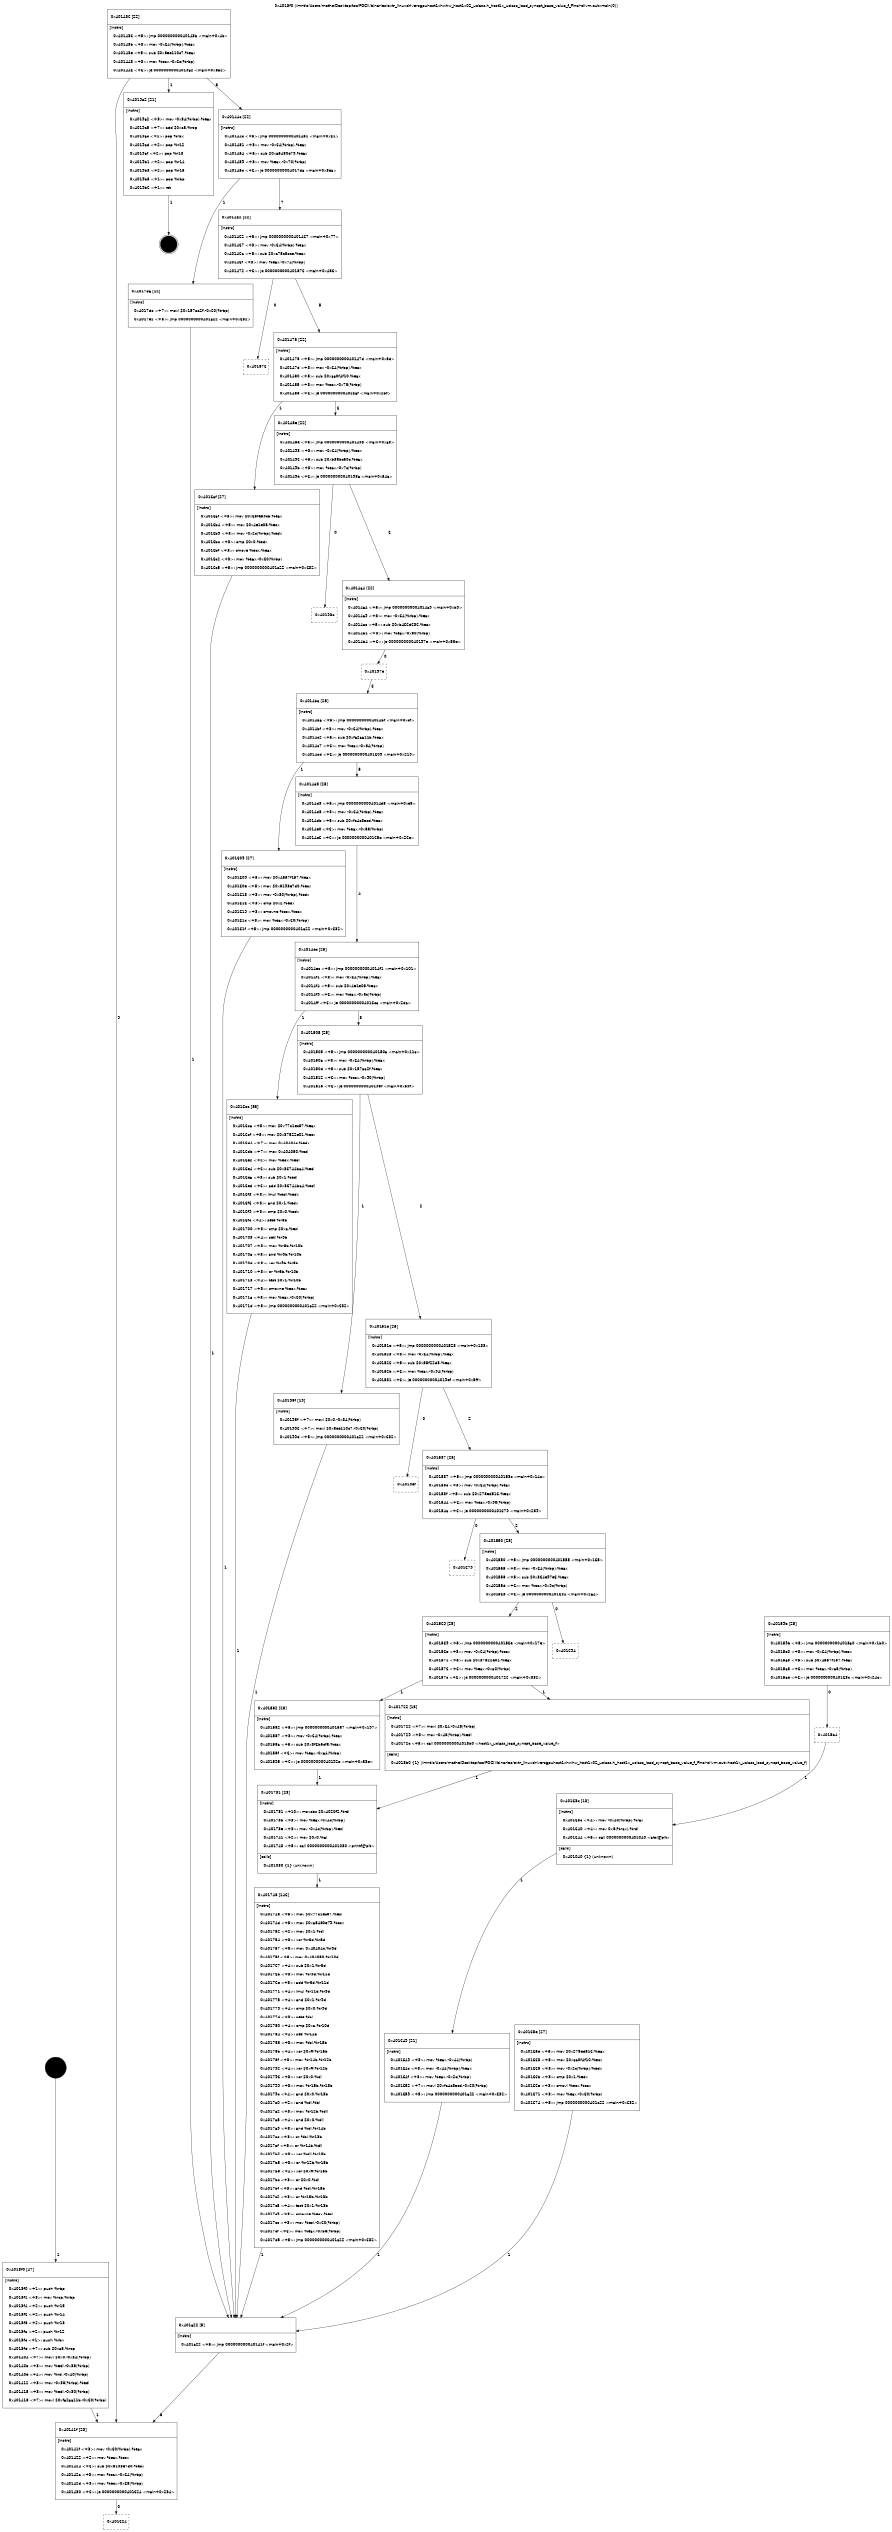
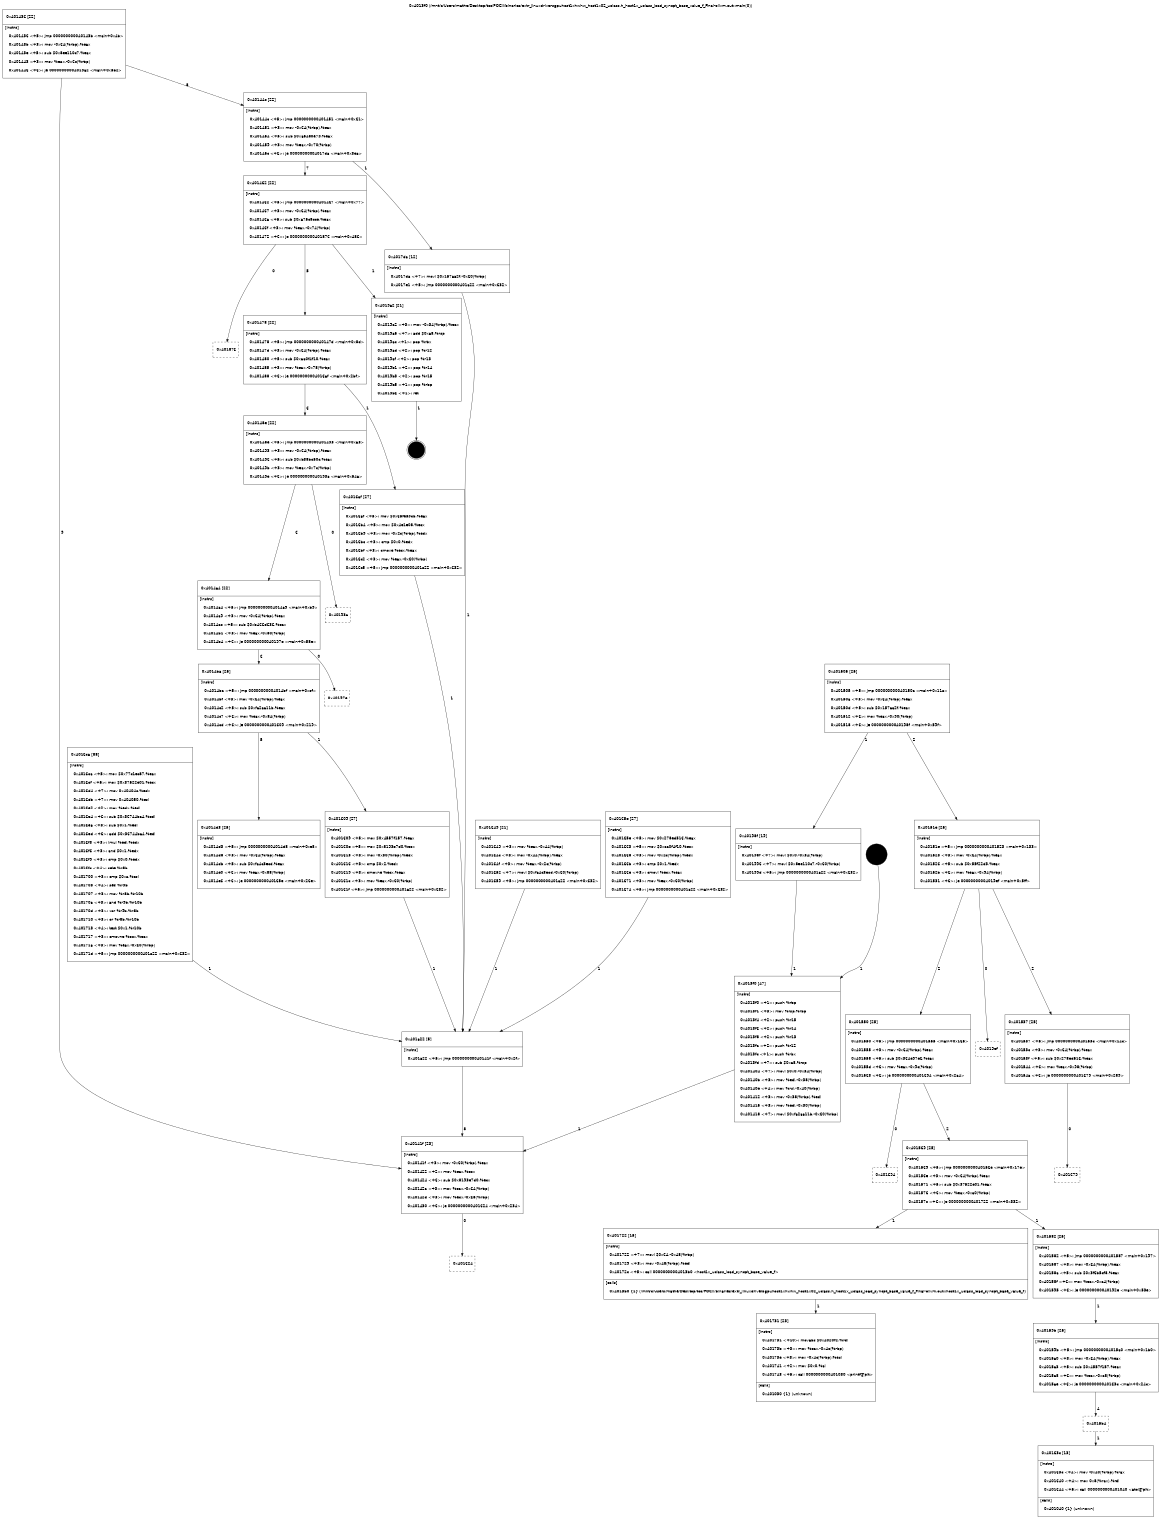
edge "0x401436 [22]" -> "0x4019a2 [21]": now "0x401462 [22]" -> "0x4019a2 [21]"
edge "0x40197e" -> "0x4014ba [25]": now "0x4014a4 [22]" -> "0x4014ba [25]"
node "0x4014ec [25]": removed
edge "0x401537 [25]" -> "0x401550 [25]": now "0x40151e [25]" -> "0x401550 [25]"
edge "0x40159b [25]" -> "0x4015b4": label " 0" -> " 4"
edge "0x401582 [25]" -> "0x401731 [23]": now "0x401582 [25]" -> "0x40159b [25]"
edge "0x40198f [19]" -> "0x401a22 [5]": now "0x40198f [19]" -> "0x4013f0 [47]"
edge "0x40163c [13]" -> "0x401649 [21]": removed, label "1"
node "0x401748 [146]": removed
